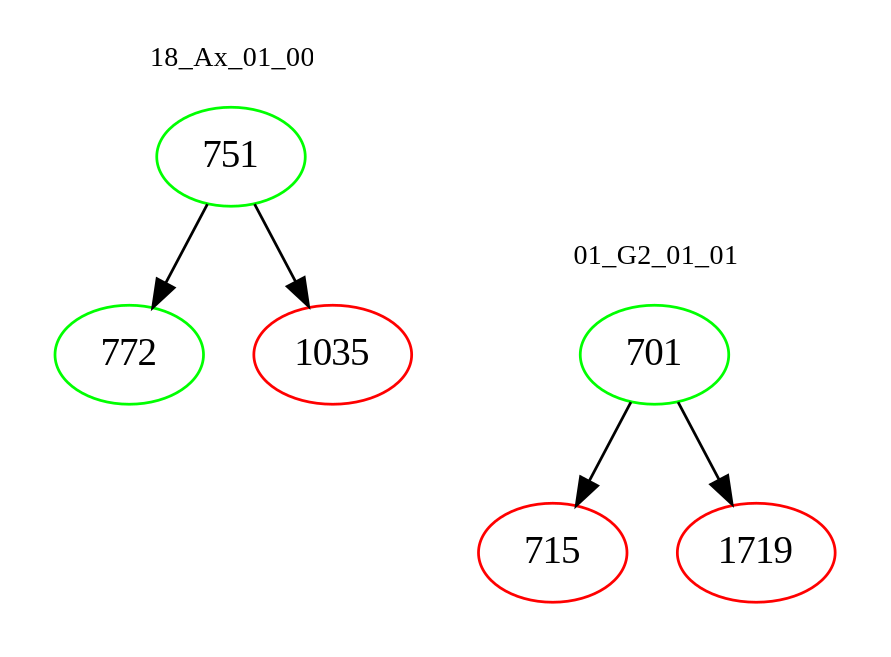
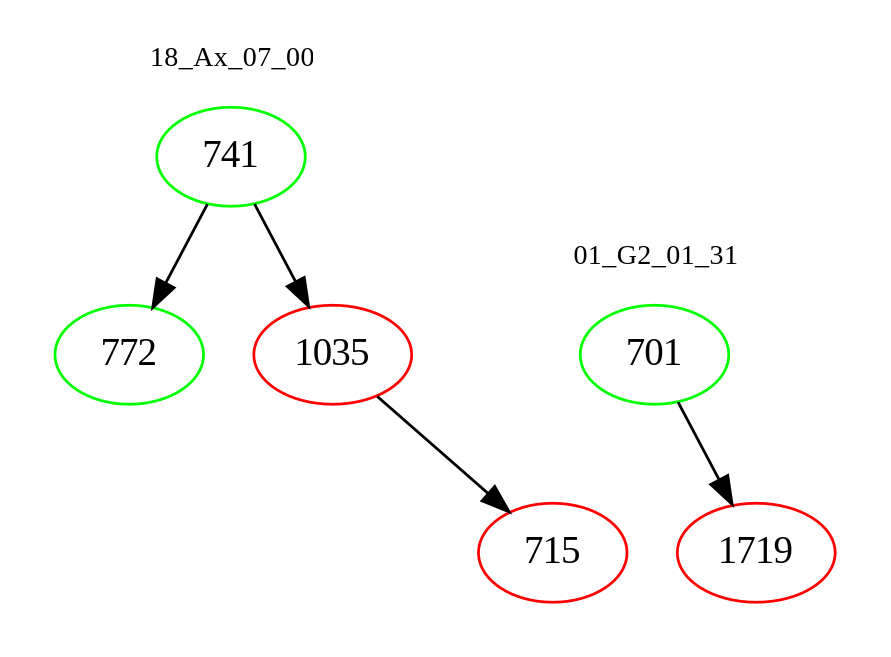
cluster "18_Ax_01_00": label "18_Ax_01_00" -> "18_Ax_07_00"
node "751": label "751" -> "741"
cluster "01_G2_01_01": label "01_G2_01_01" -> "01_G2_01_31"
edge "701" -> "715": now "1035" -> "715"
